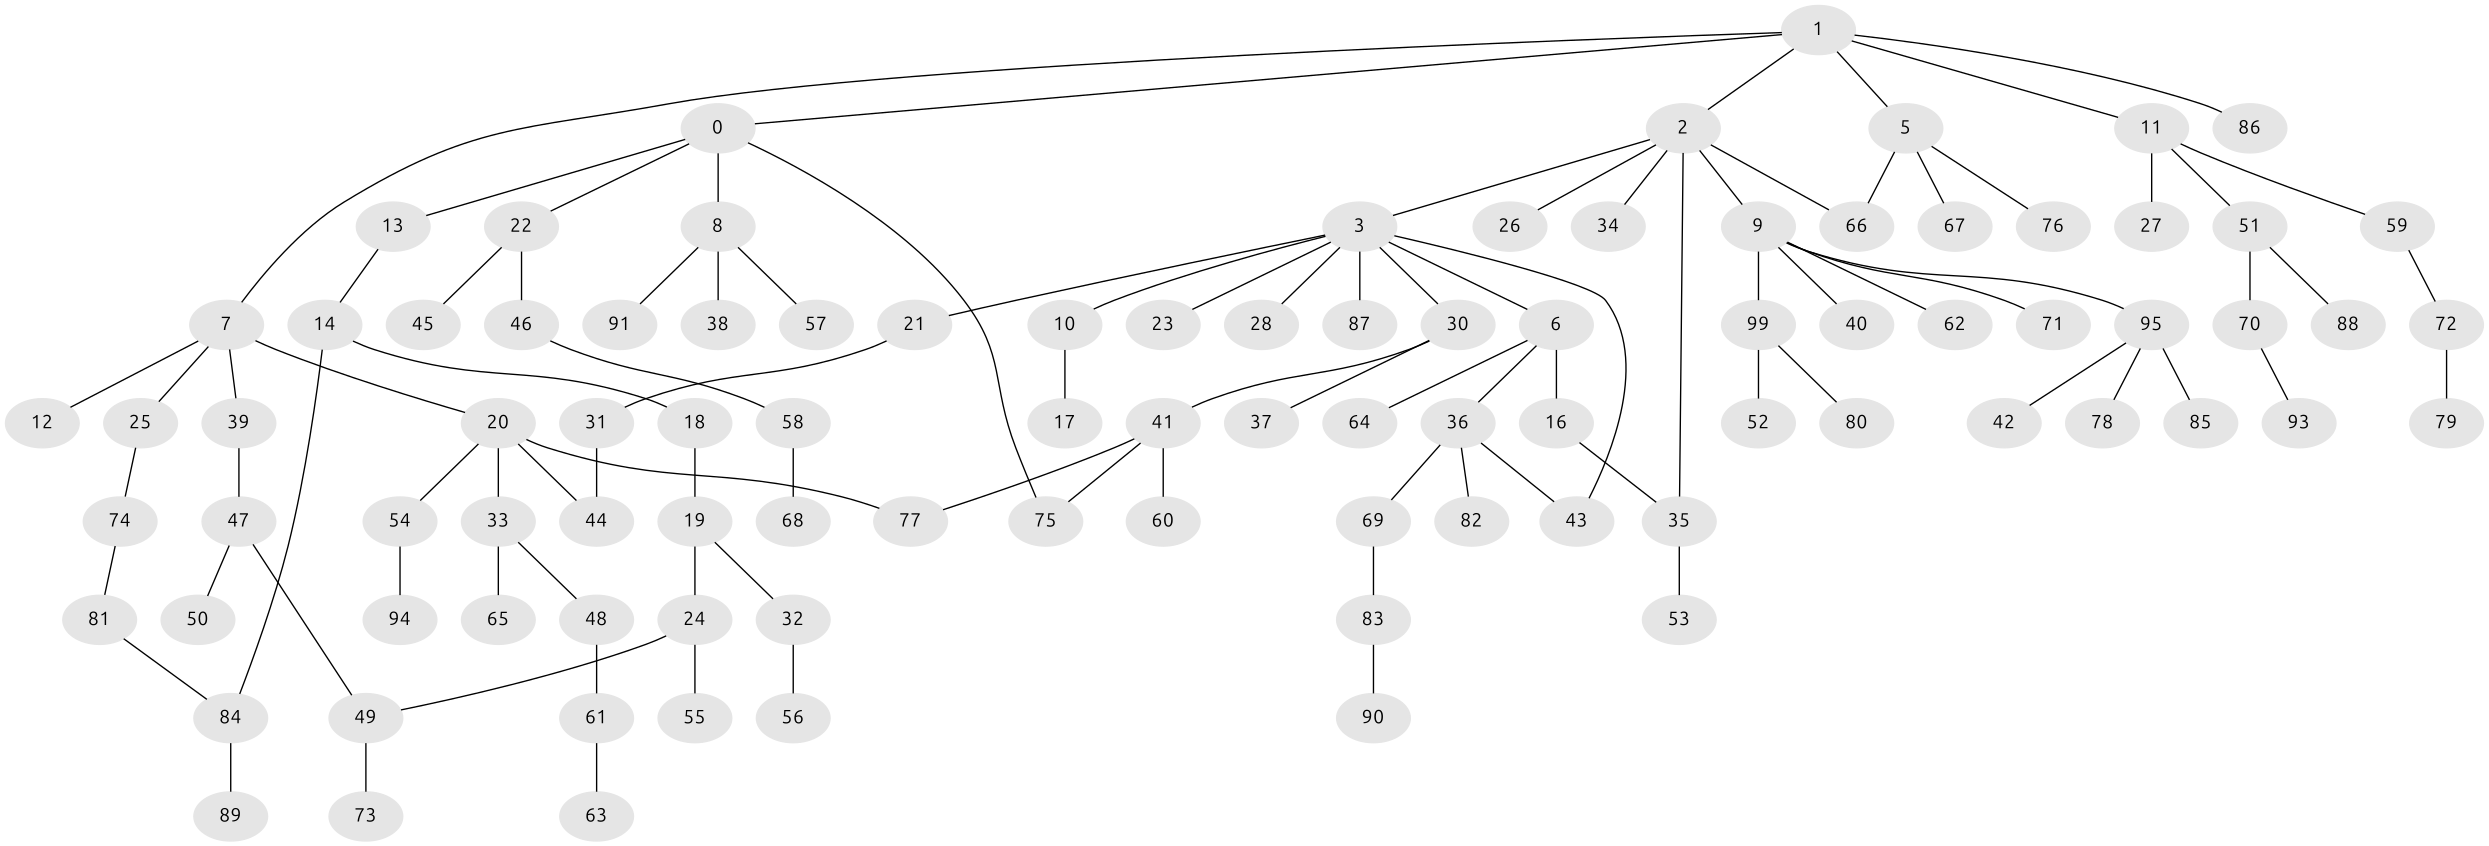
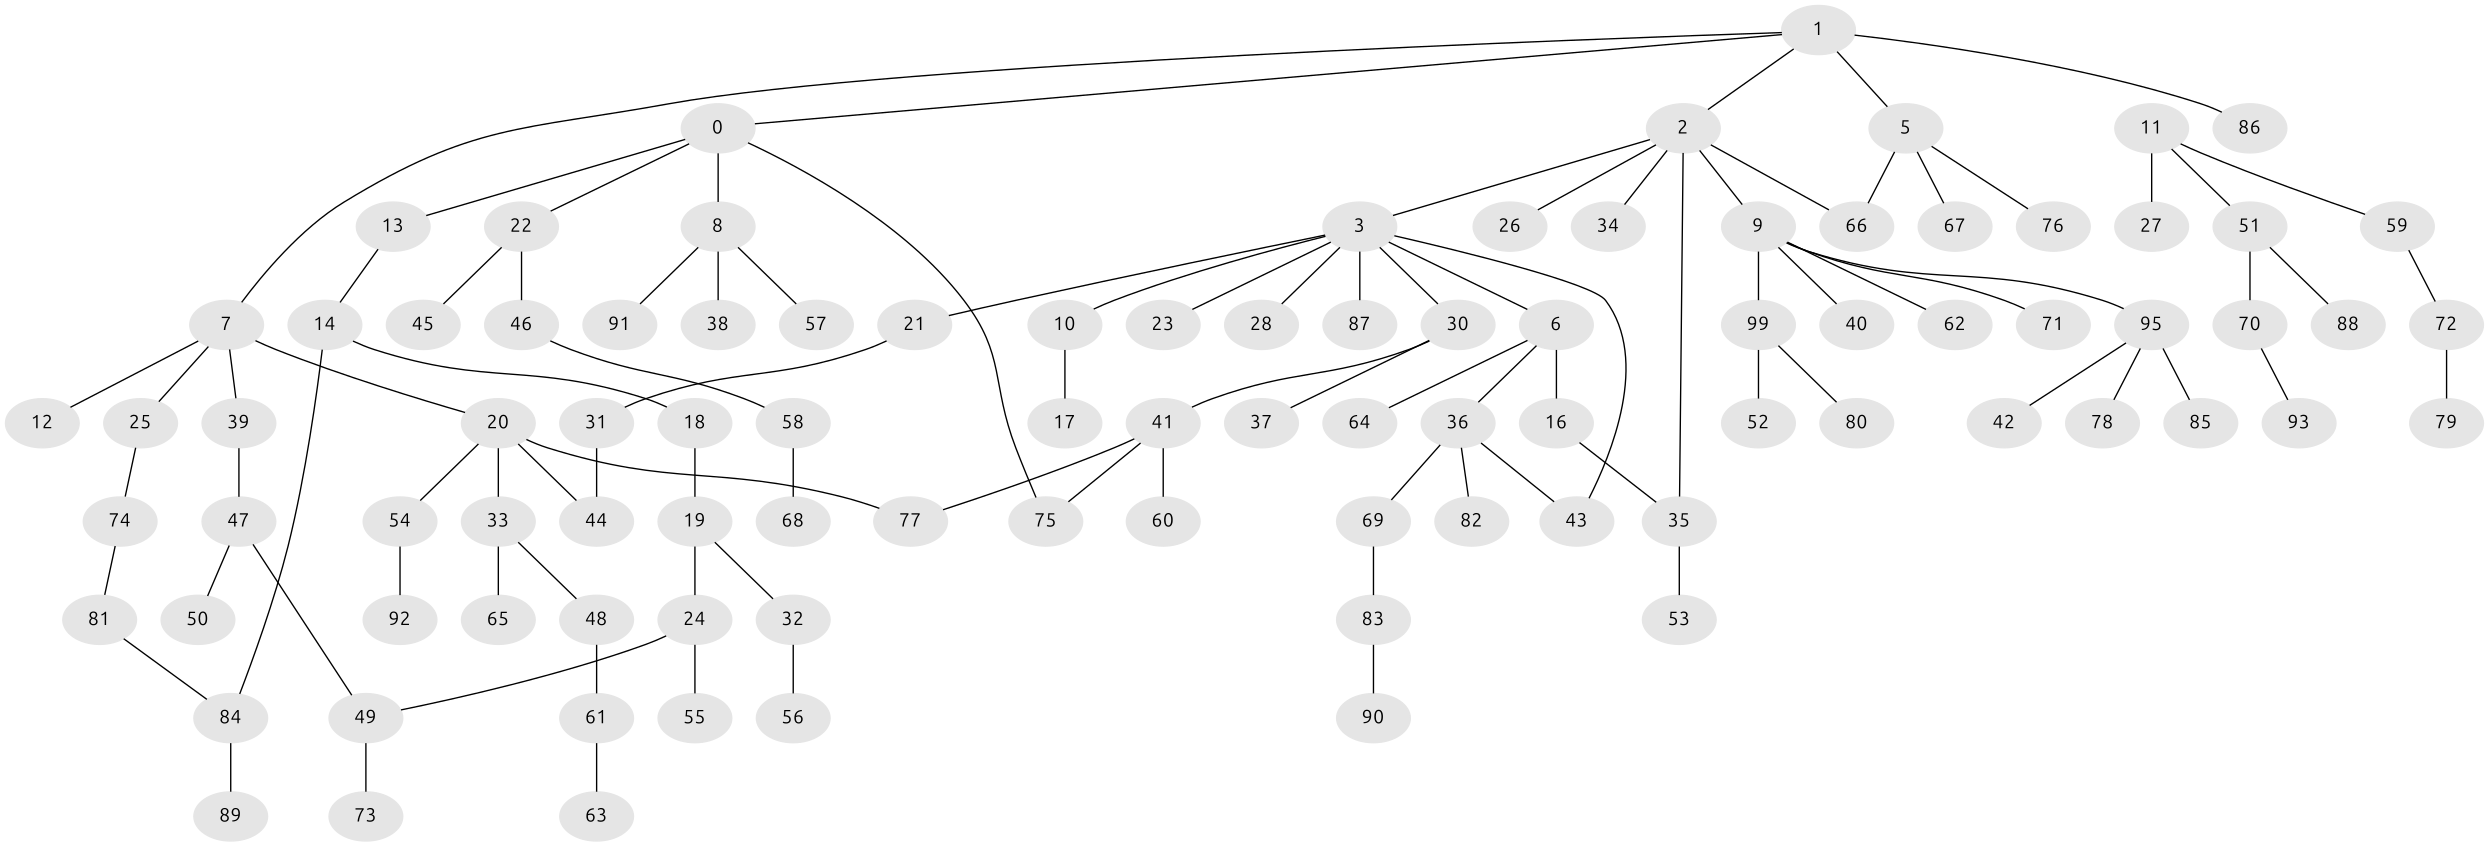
edge "1" -- "11": removed
node "94": label "94" -> "92"
